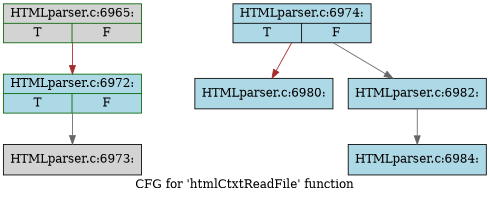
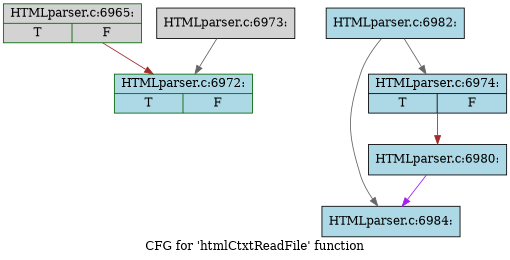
edge "HTMLparser.c:6974:" -> "HTMLparser.c:6982:": reversed
edge "HTMLparser.c:6972:" -> "HTMLparser.c:6973:": reversed
edge "HTMLparser.c:6980:" -> "HTMLparser.c:6984:": added
